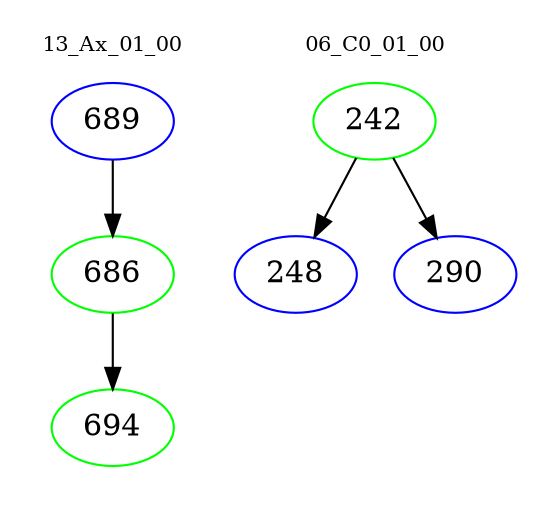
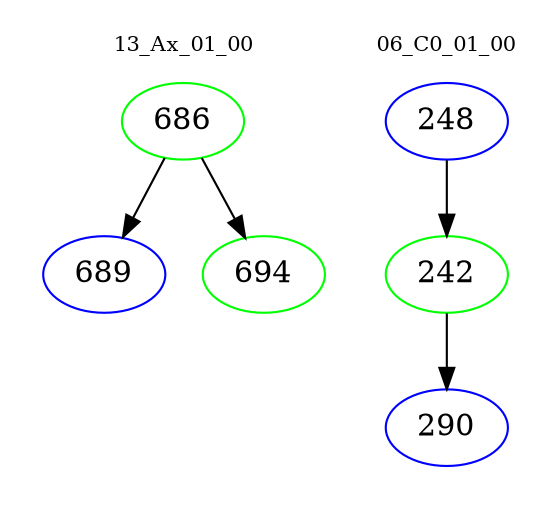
edge "689" -> "686": reversed
edge "242" -> "248": reversed
